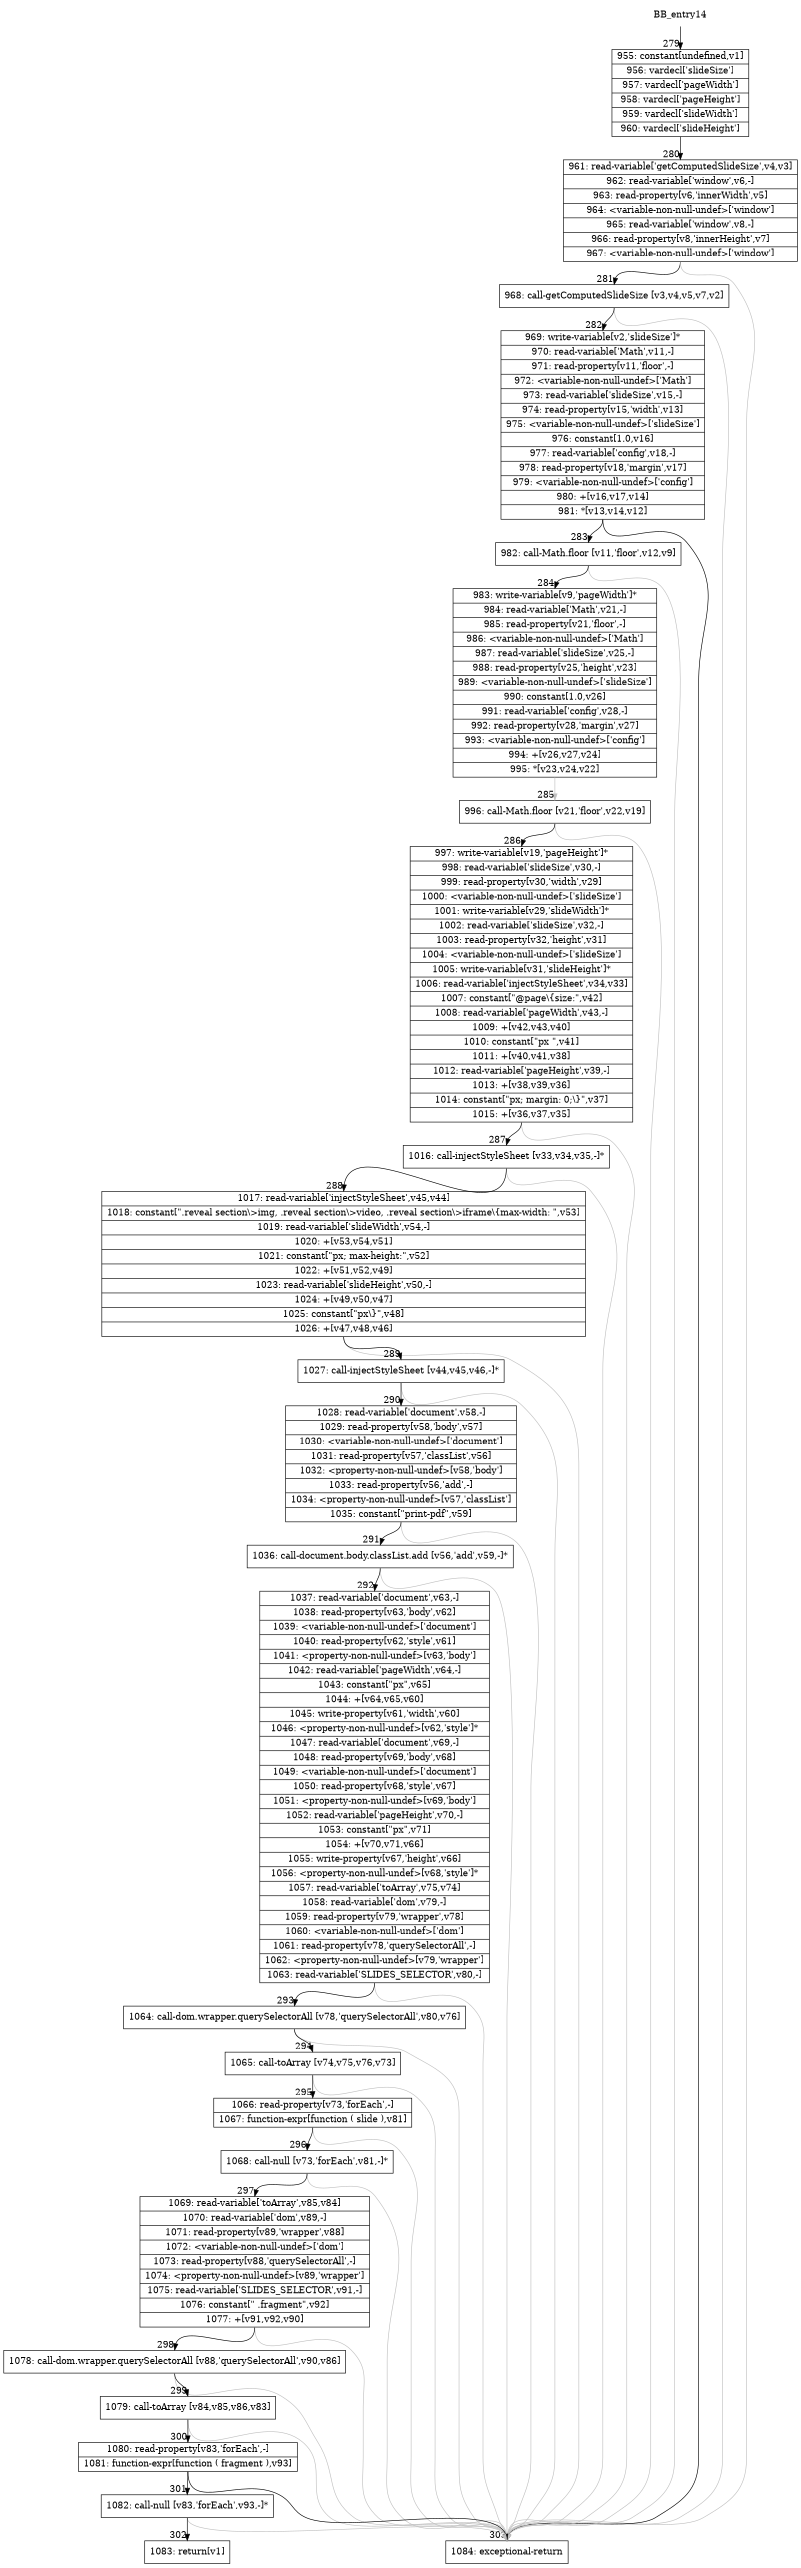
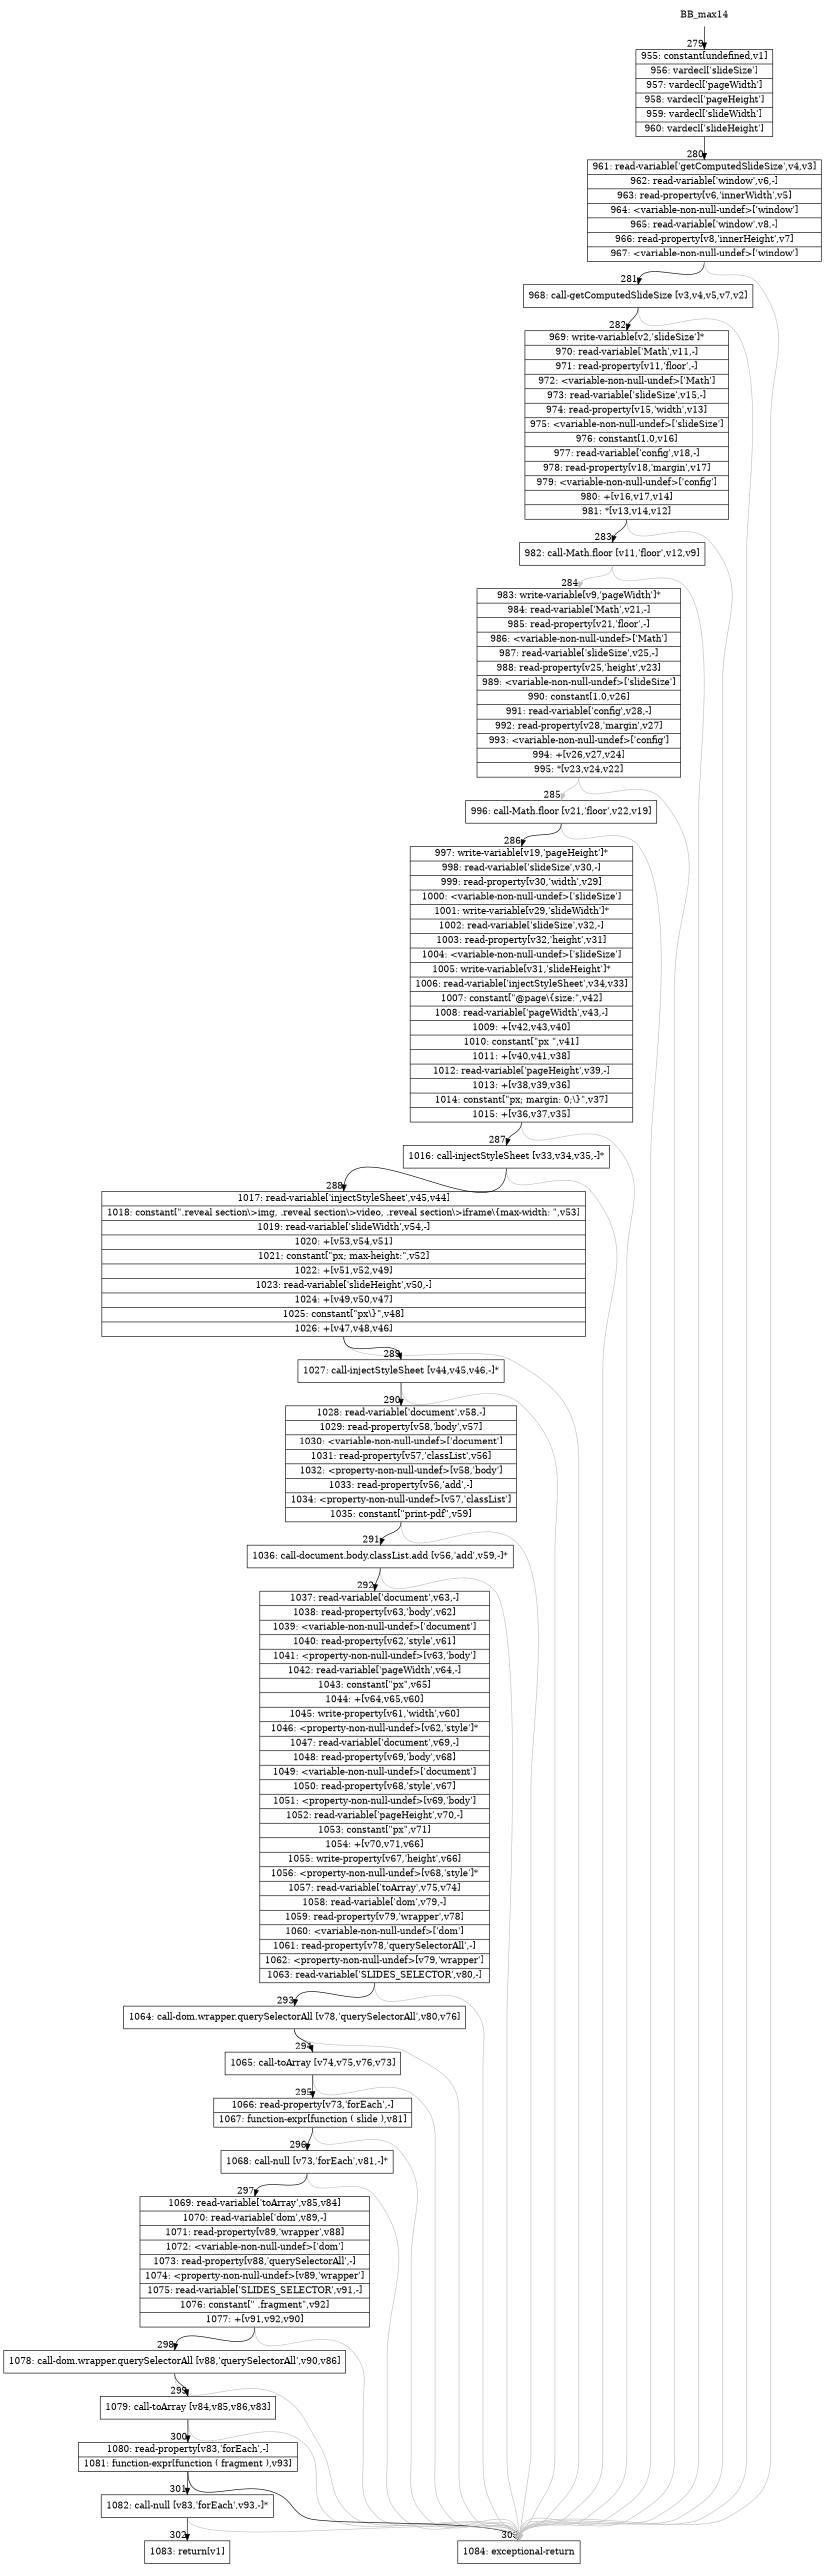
node "BB_entry14": label "BB_entry14" -> "BB_max14"
edge "982: call-Math.floor [v11,'floor',v12,v9]" -> "983: write-variable[v9,'pageWidth']*": color black -> gray
edge "969: write-variable[v2,'slideSize']*" -> "1084: exceptional-return": color black -> gray
edge "983: write-variable[v9,'pageWidth']*" -> "1084: exceptional-return": added
